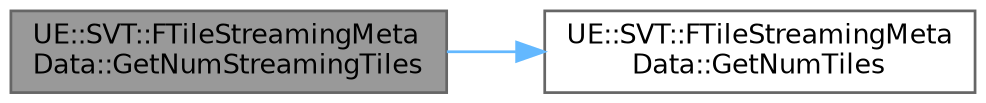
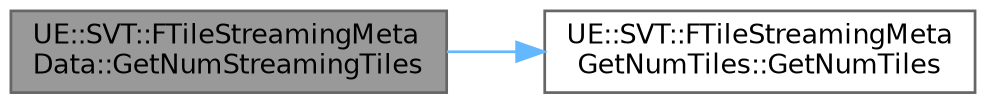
node "UE::SVT::FTileStreamingMeta Data::GetNumTiles": label "UE::SVT::FTileStreamingMeta Data::GetNumTiles" -> "UE::SVT::FTileStreamingMeta GetNumTiles::GetNumTiles"
